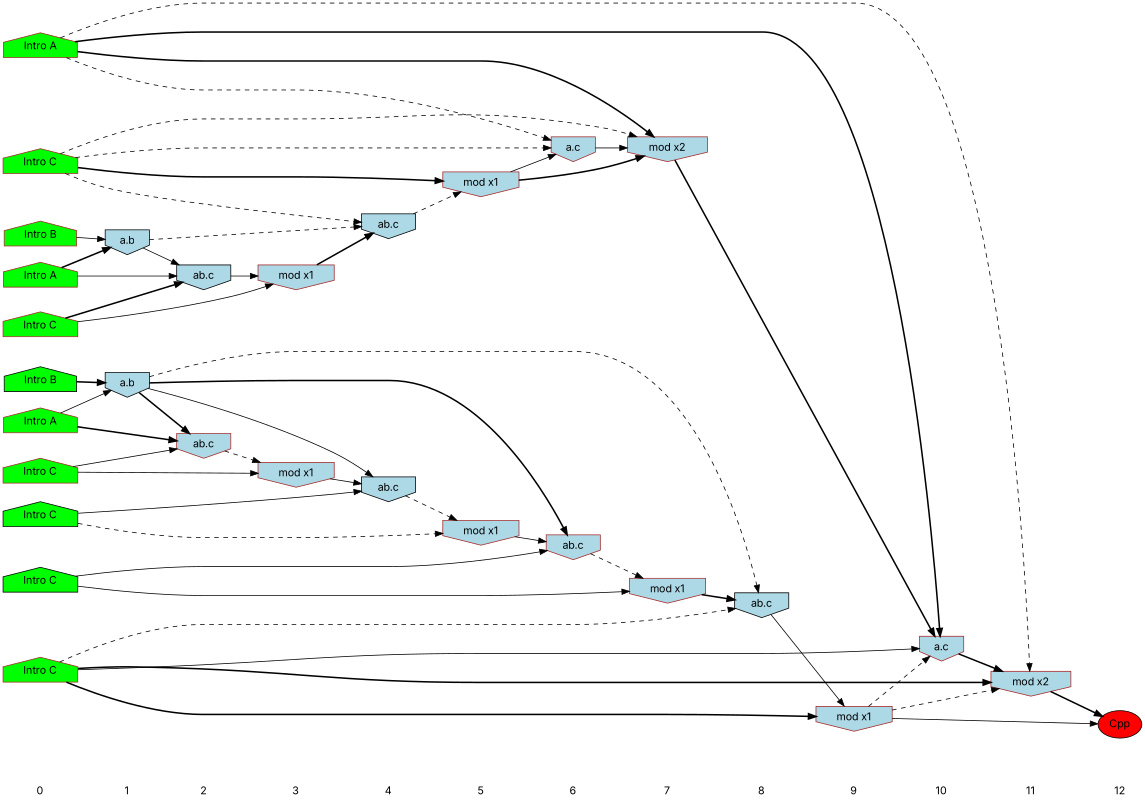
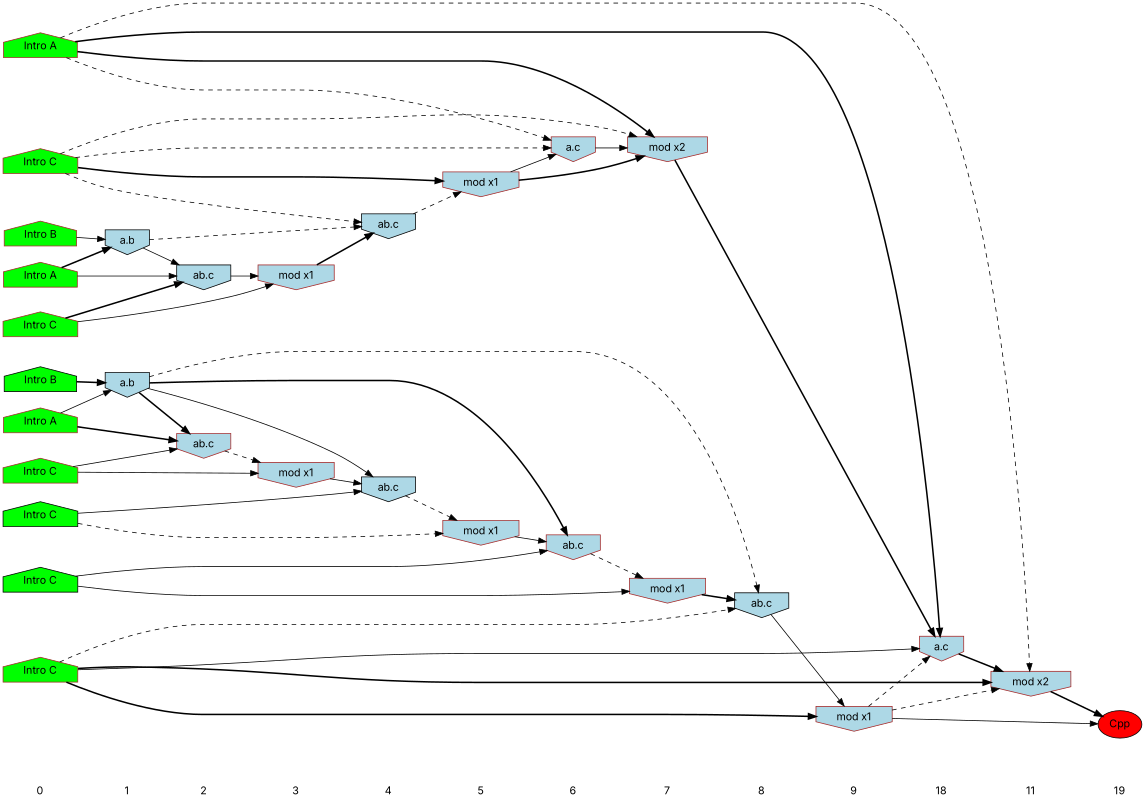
node "10": label "10" -> "18"
node "12": label "12" -> "19"
